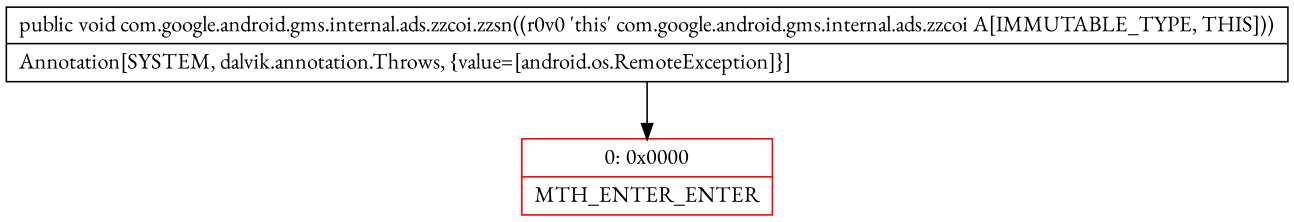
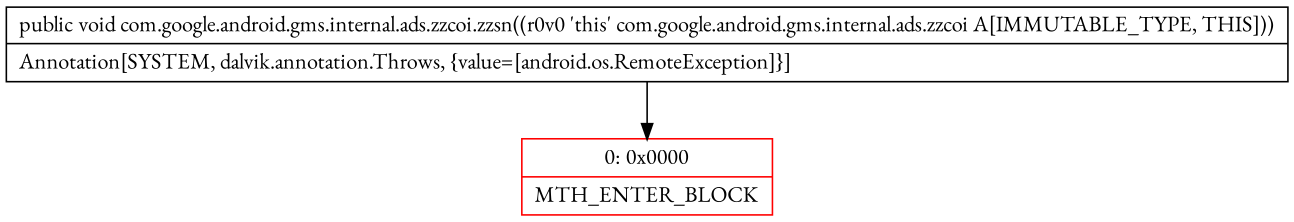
node "0: 0x0000": text "MTH_ENTER_ENTER" -> "MTH_ENTER_BLOCK"
